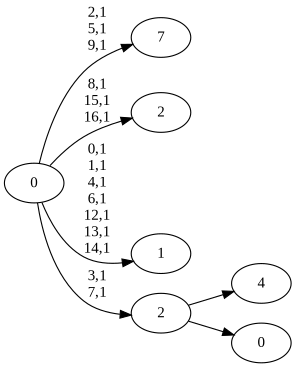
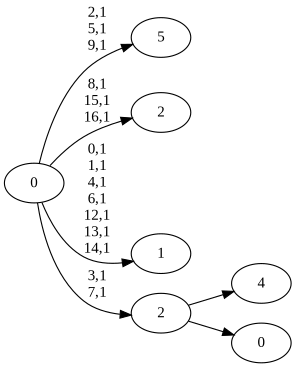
node "7": label "7" -> "5"
